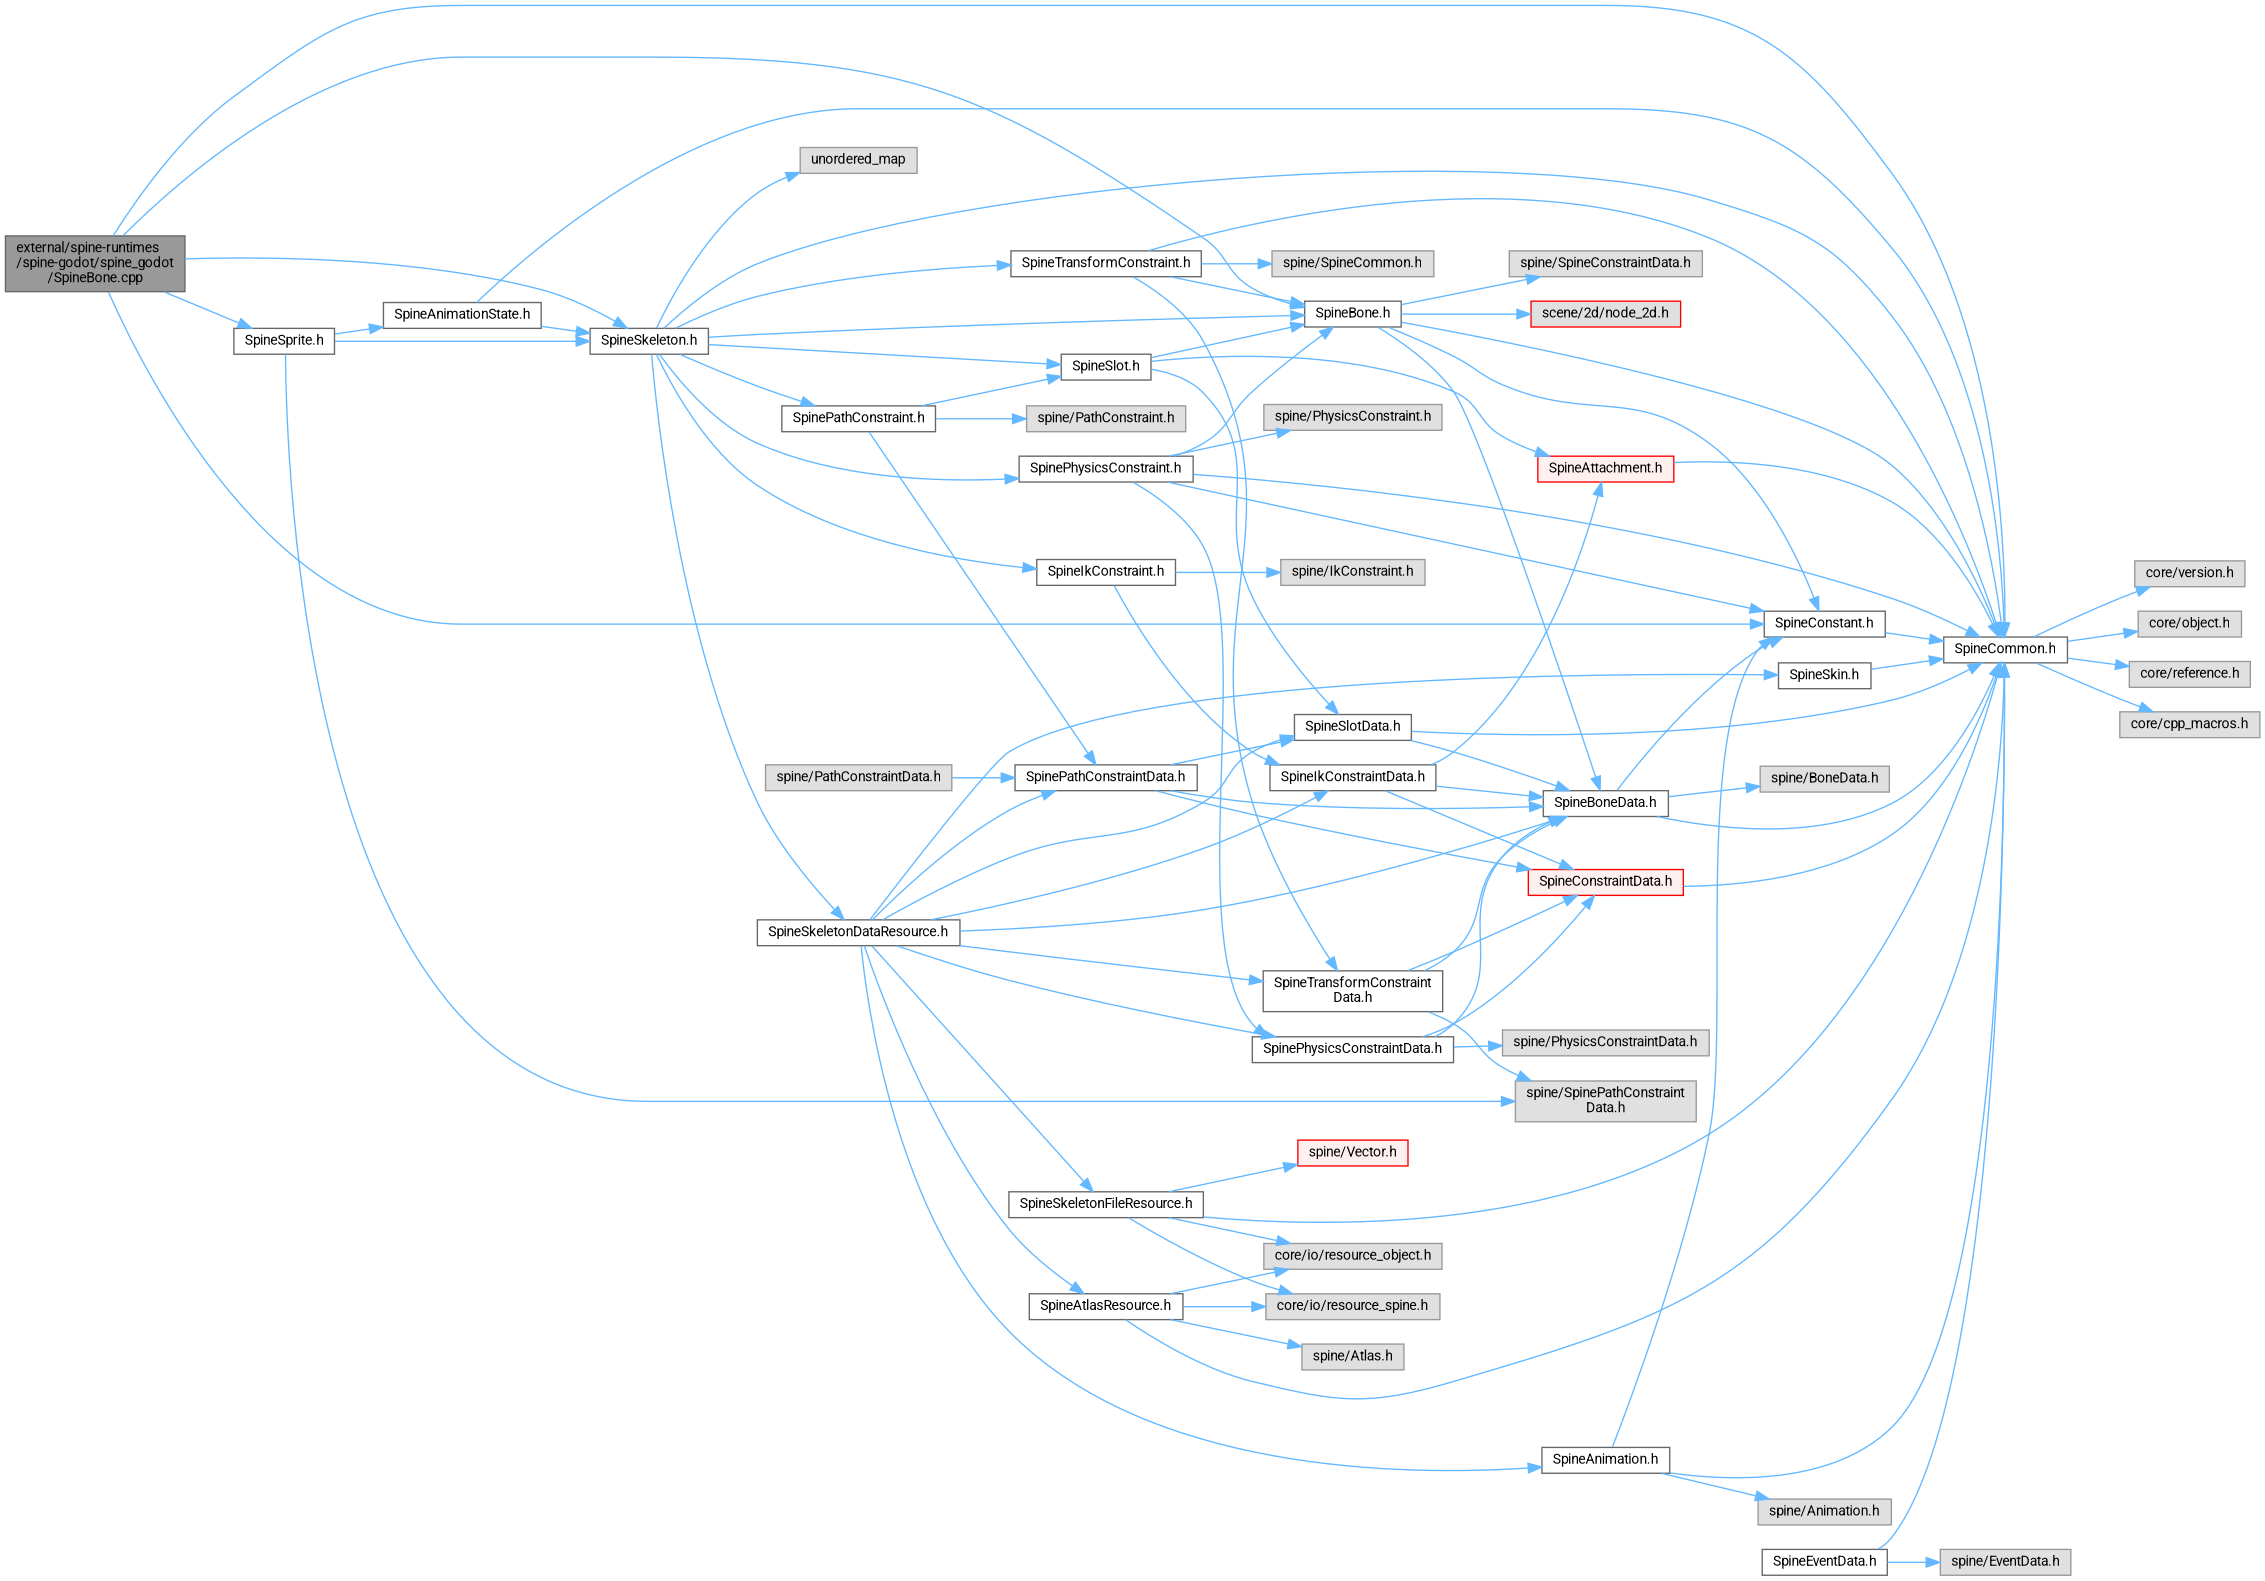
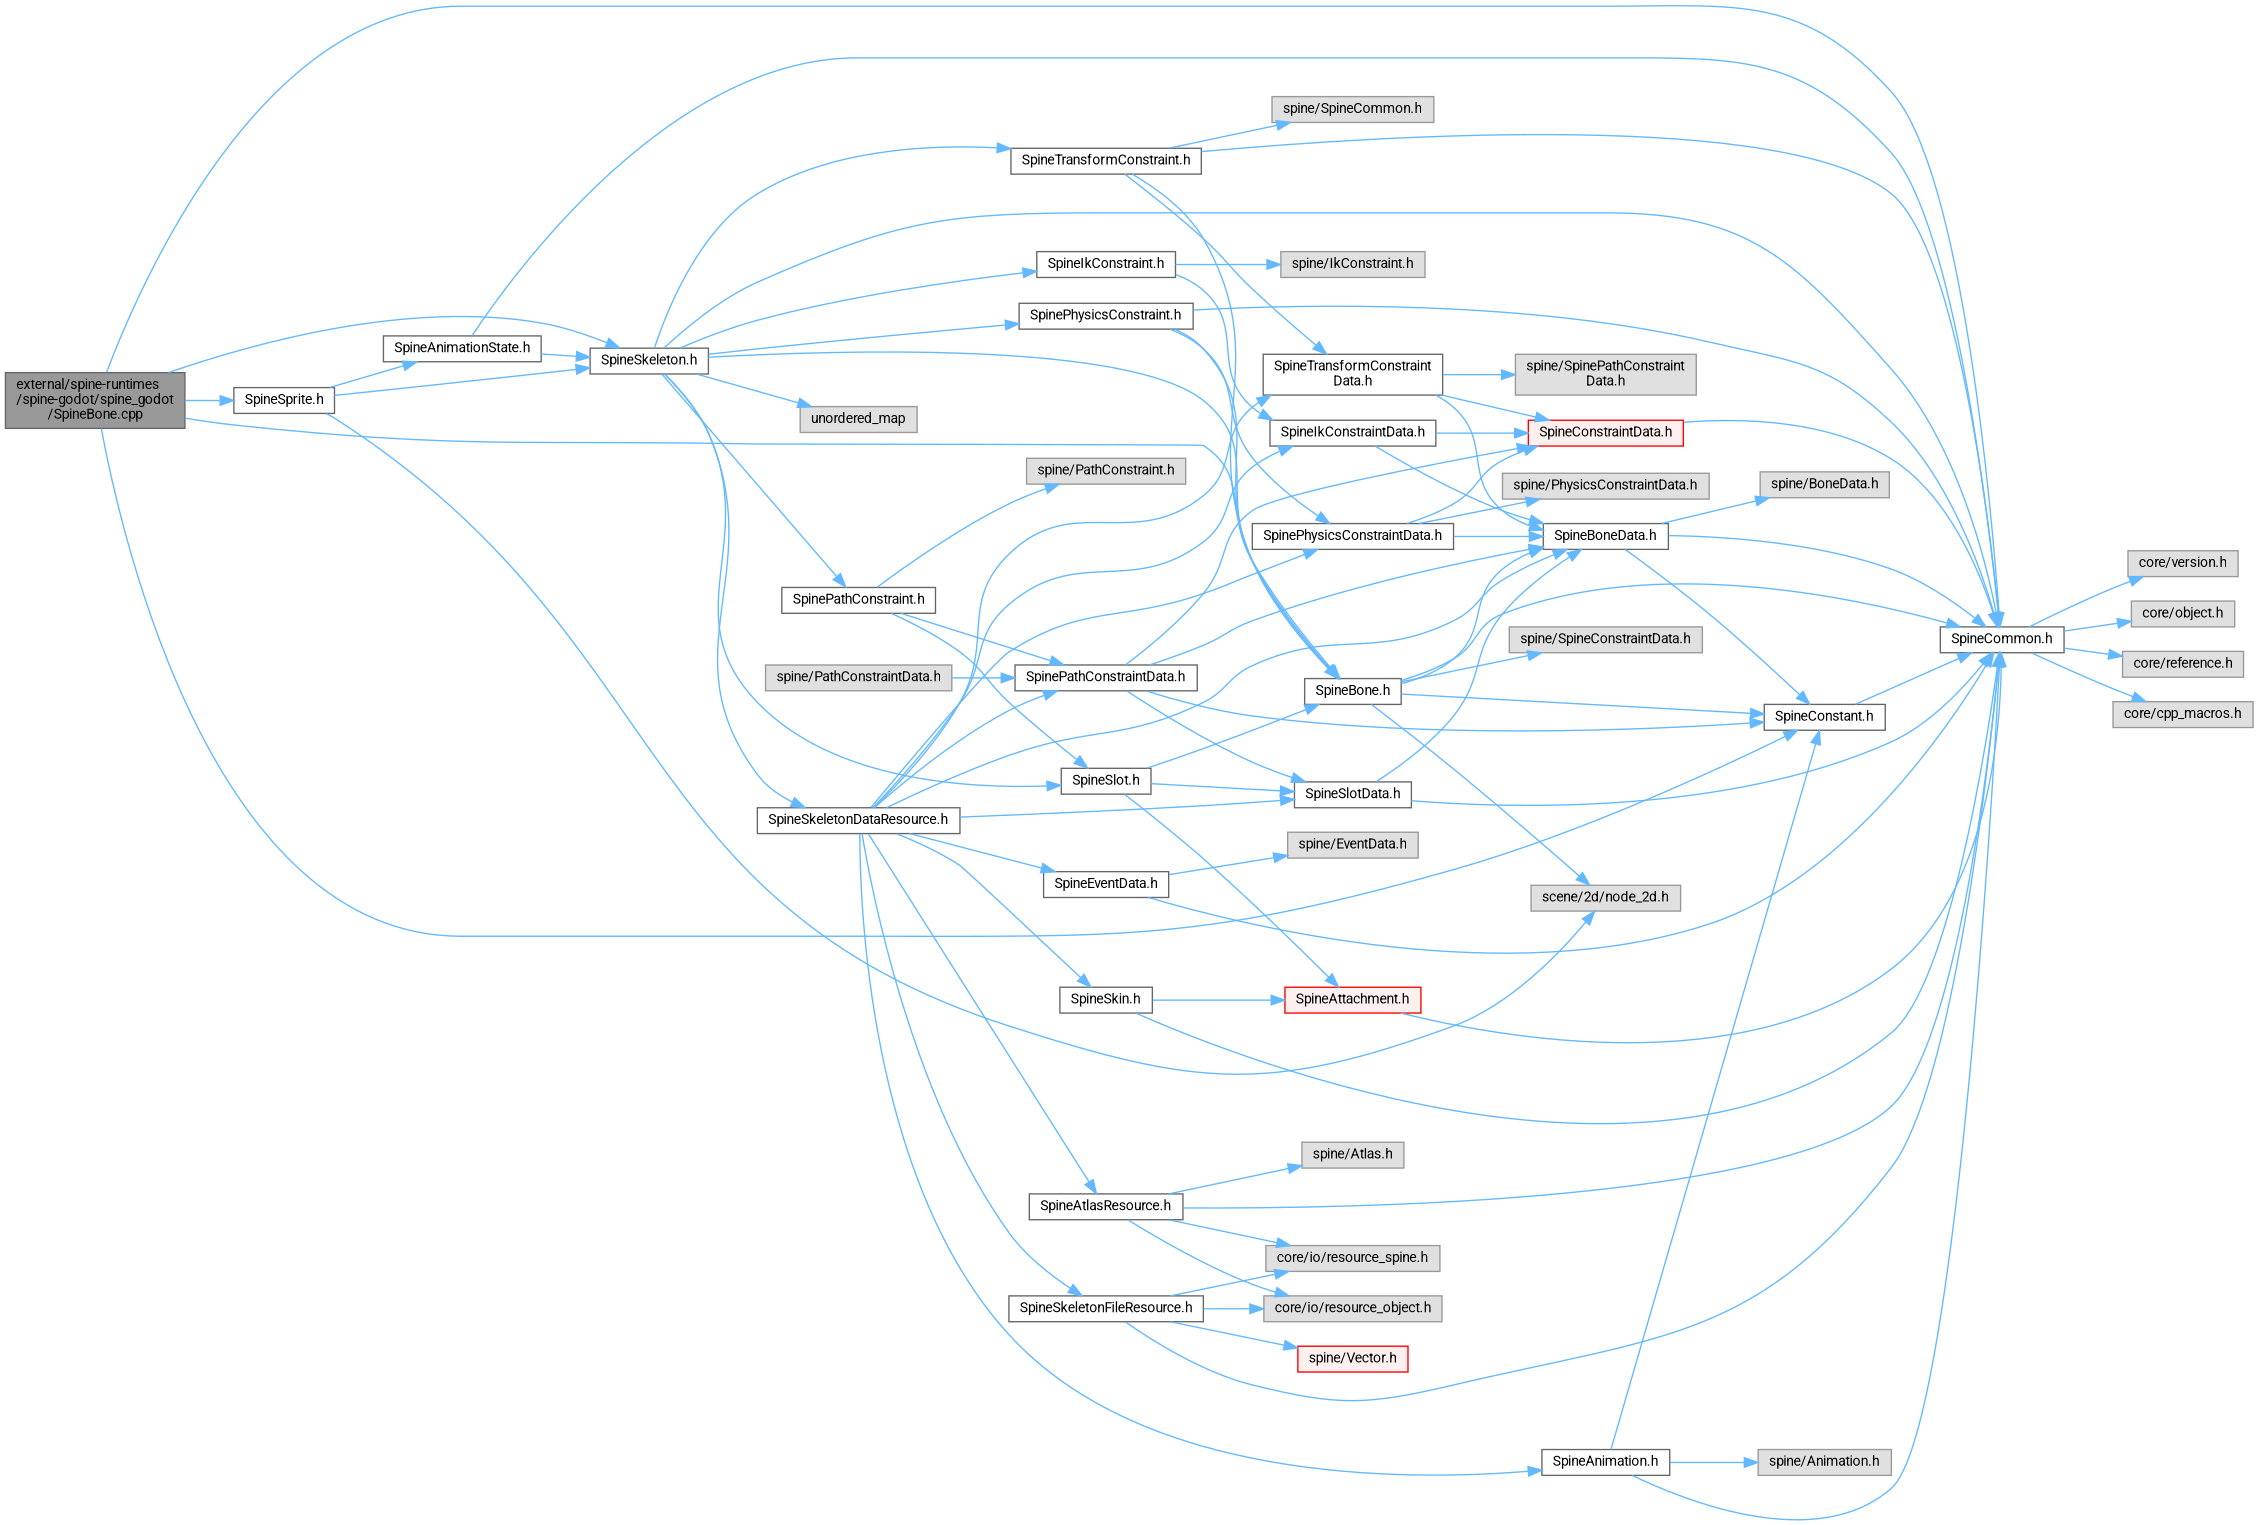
node "scene/2d/node_2d.h": color red -> grey60
node "spine/PhysicsConstraint.h": removed
edge "SpinePhysicsConstraint.h" -> "SpineConstant.h": now "SpinePathConstraintData.h" -> "SpineConstant.h"
edge "SpineIkConstraintData.h" -> "SpineAttachment.h": now "SpineSkin.h" -> "SpineAttachment.h"
edge "SpineSkeletonDataResource.h" -> "SpineEventData.h": added
edge "SpineSprite.h" -> "spine/SpinePathConstraint Data.h": now "SpineSprite.h" -> "scene/2d/node_2d.h"
